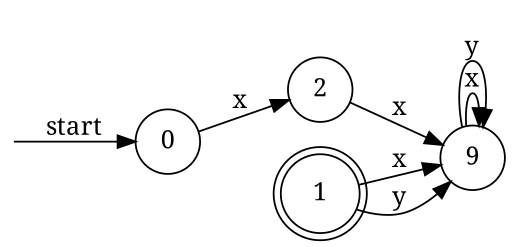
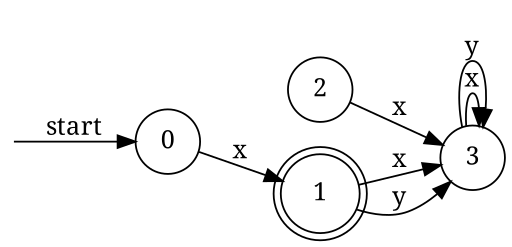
edge "0" -> "2": now "0" -> "1"
node "9": label "9" -> "3"
